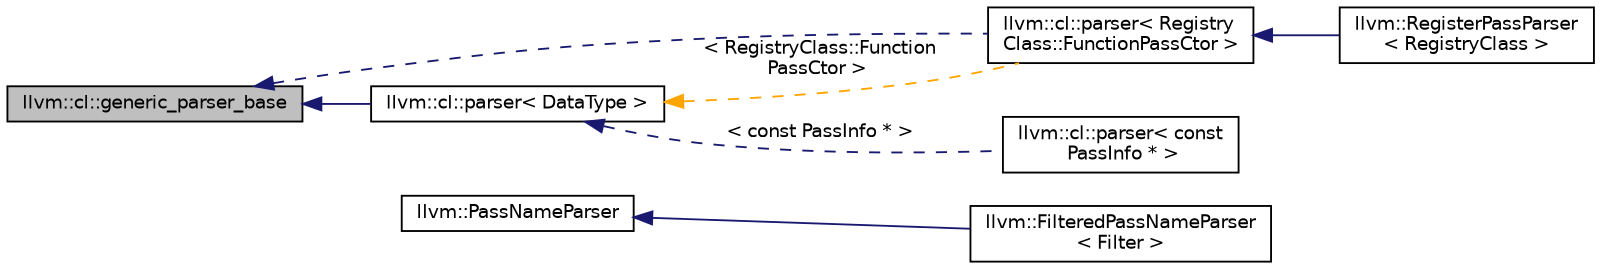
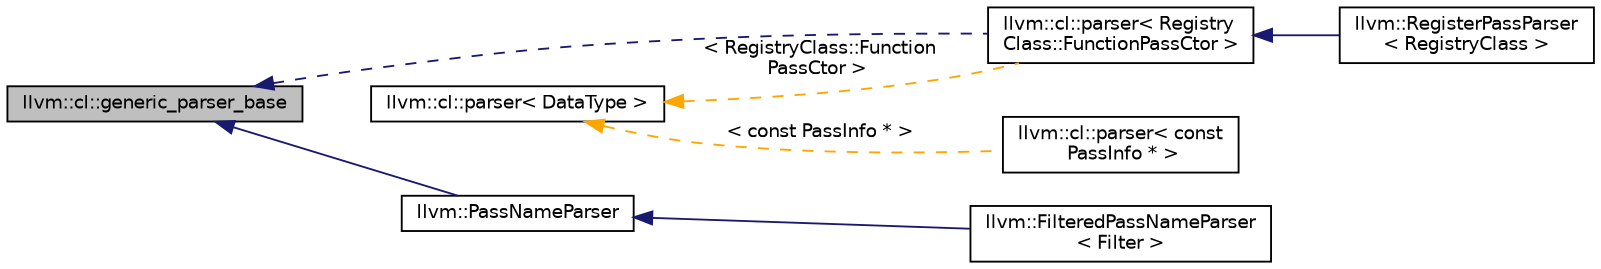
edge "llvm::cl::parser< DataType >" -> "llvm::cl::generic_parser_base": now "llvm::PassNameParser" -> "llvm::cl::generic_parser_base"
edge "llvm::cl::parser< const PassInfo * >" -> "llvm::cl::parser< DataType >": color midnightblue -> orange
